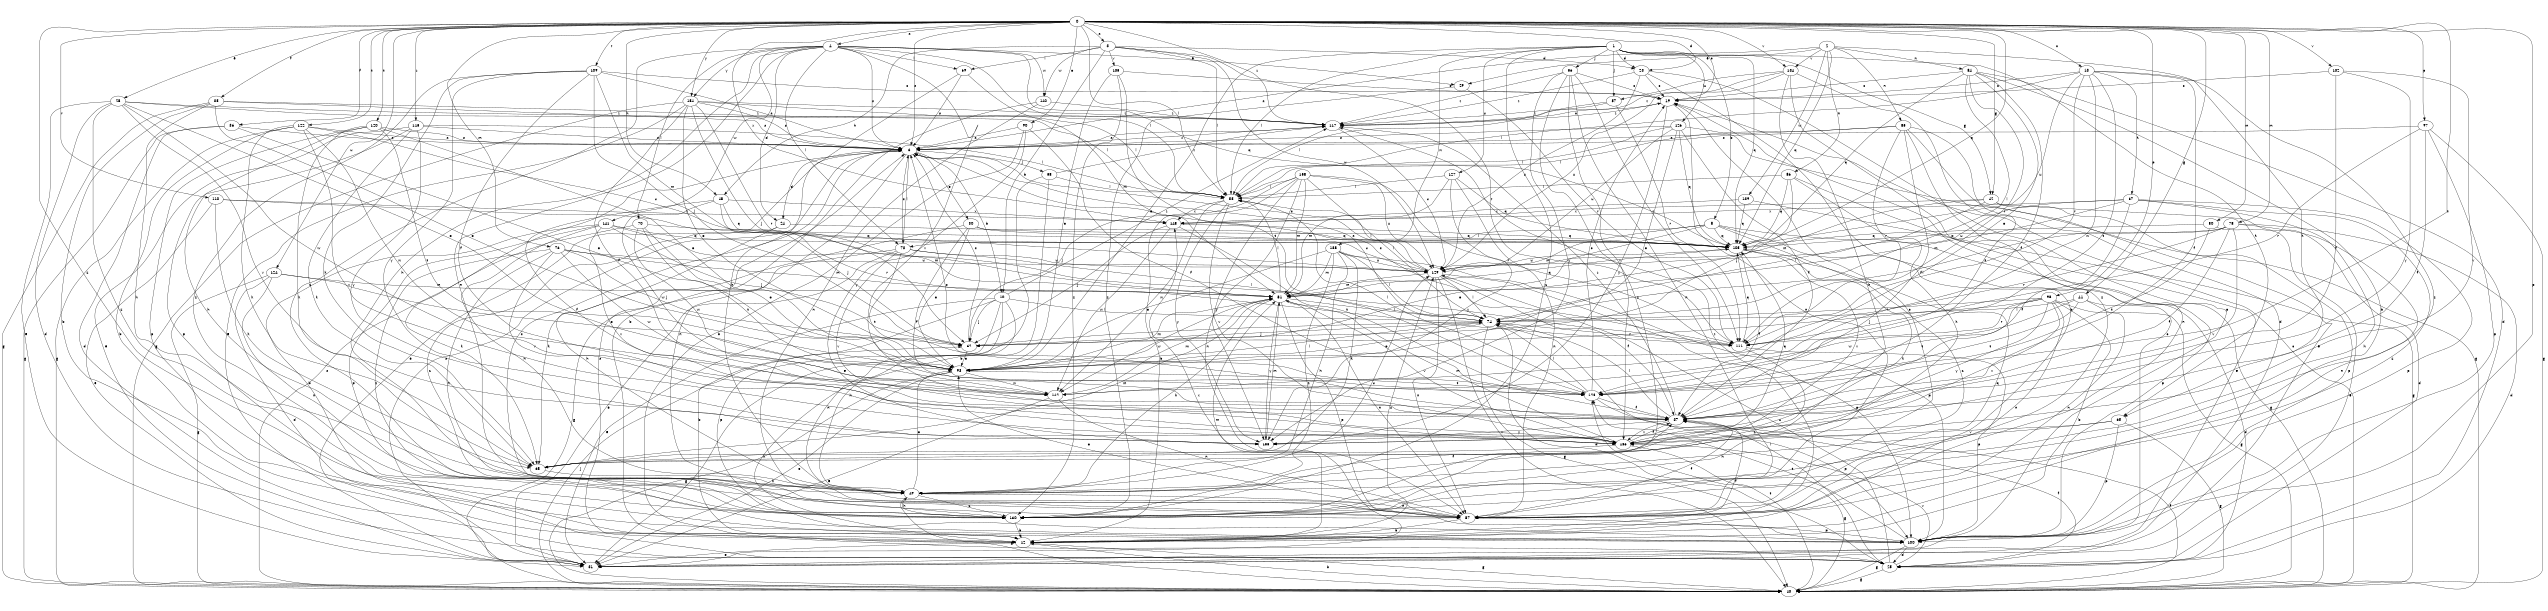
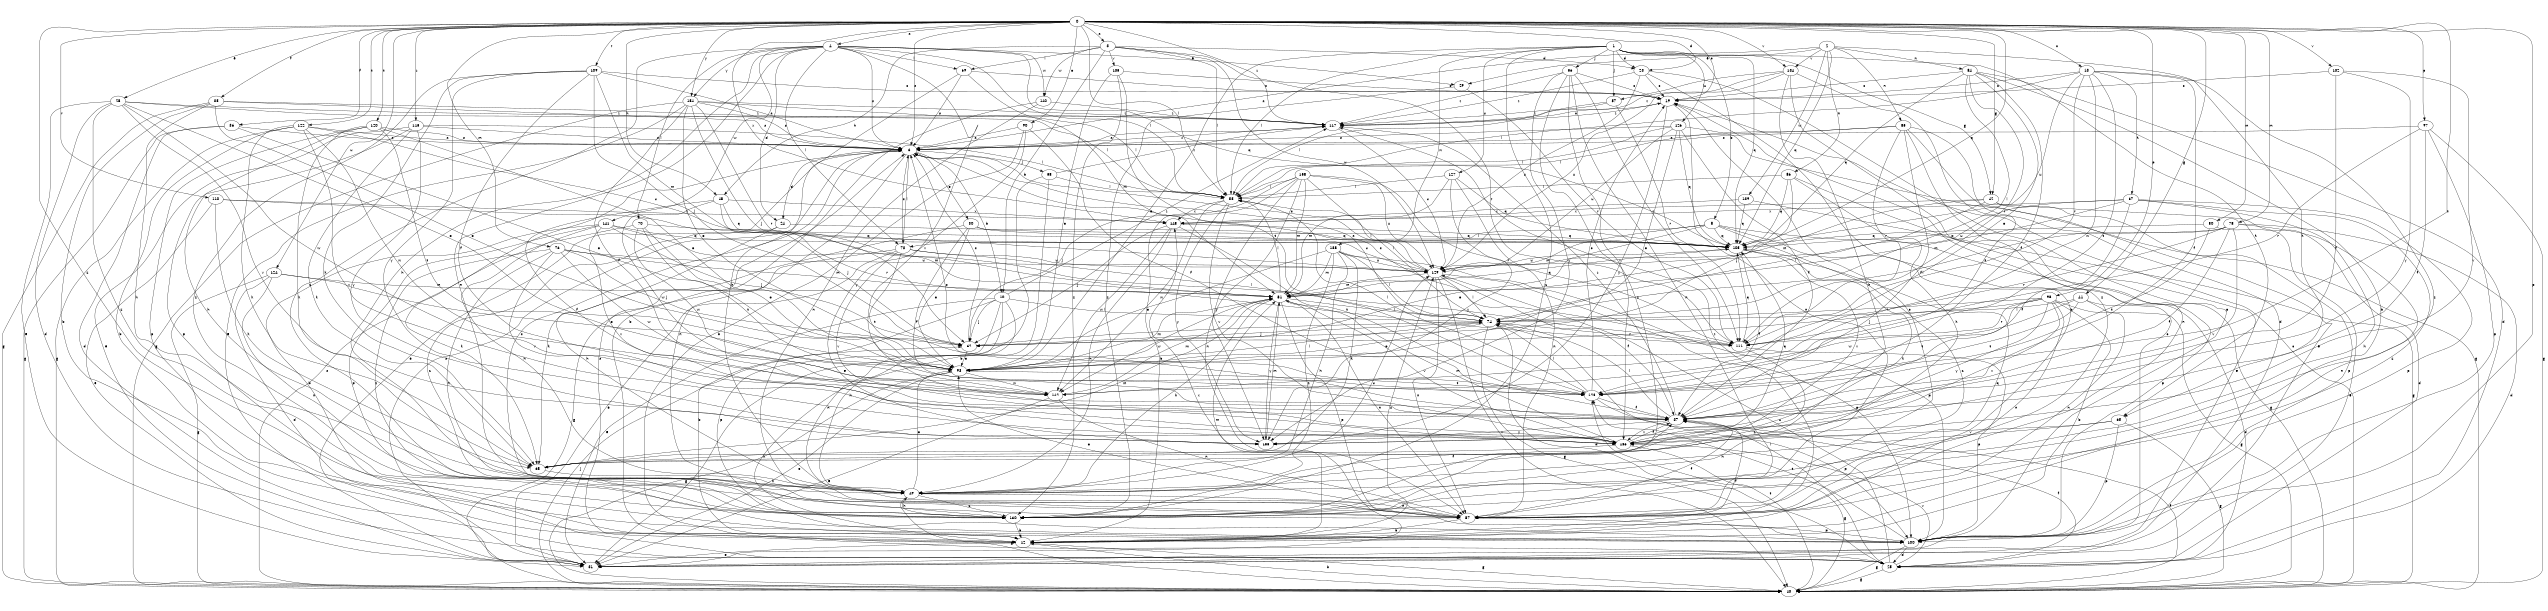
edge "69" -> "19": added, label "c"
edge "148" -> "49": added, label "h"
